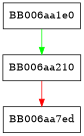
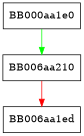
node "BB006aa1e0": label "BB006aa1e0" -> "BB000aa1e0"
node "BB006aa7ed": label "BB006aa7ed" -> "BB006aa1ed"
